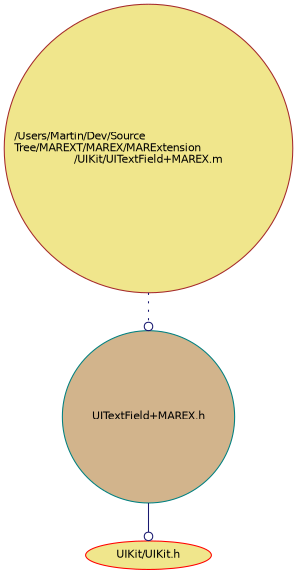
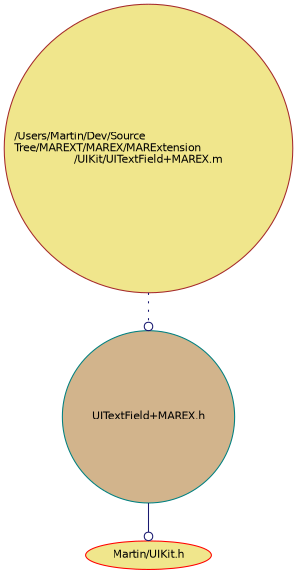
node "UIKit/UIKit.h": label "UIKit/UIKit.h" -> "Martin/UIKit.h"
